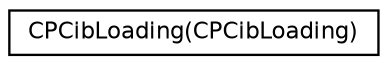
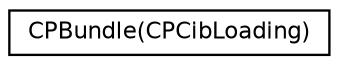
node "CPCibLoading(CPCibLoading)": label "CPCibLoading(CPCibLoading)" -> "CPBundle(CPCibLoading)"
